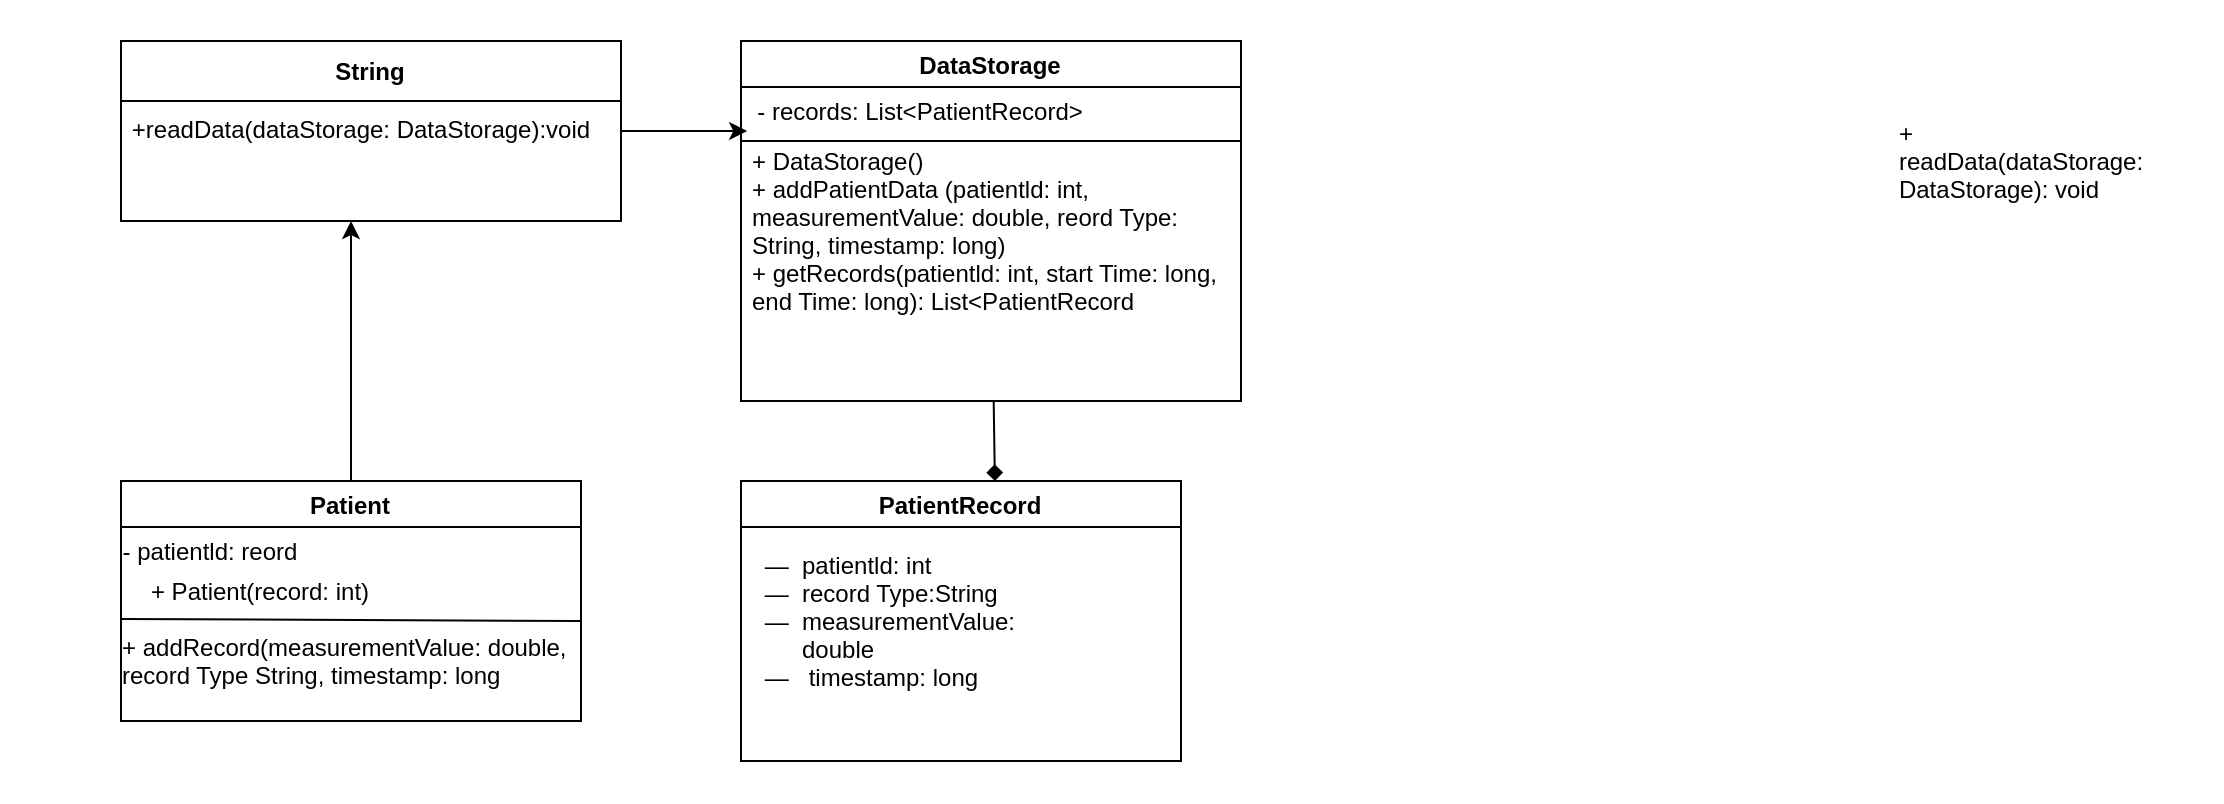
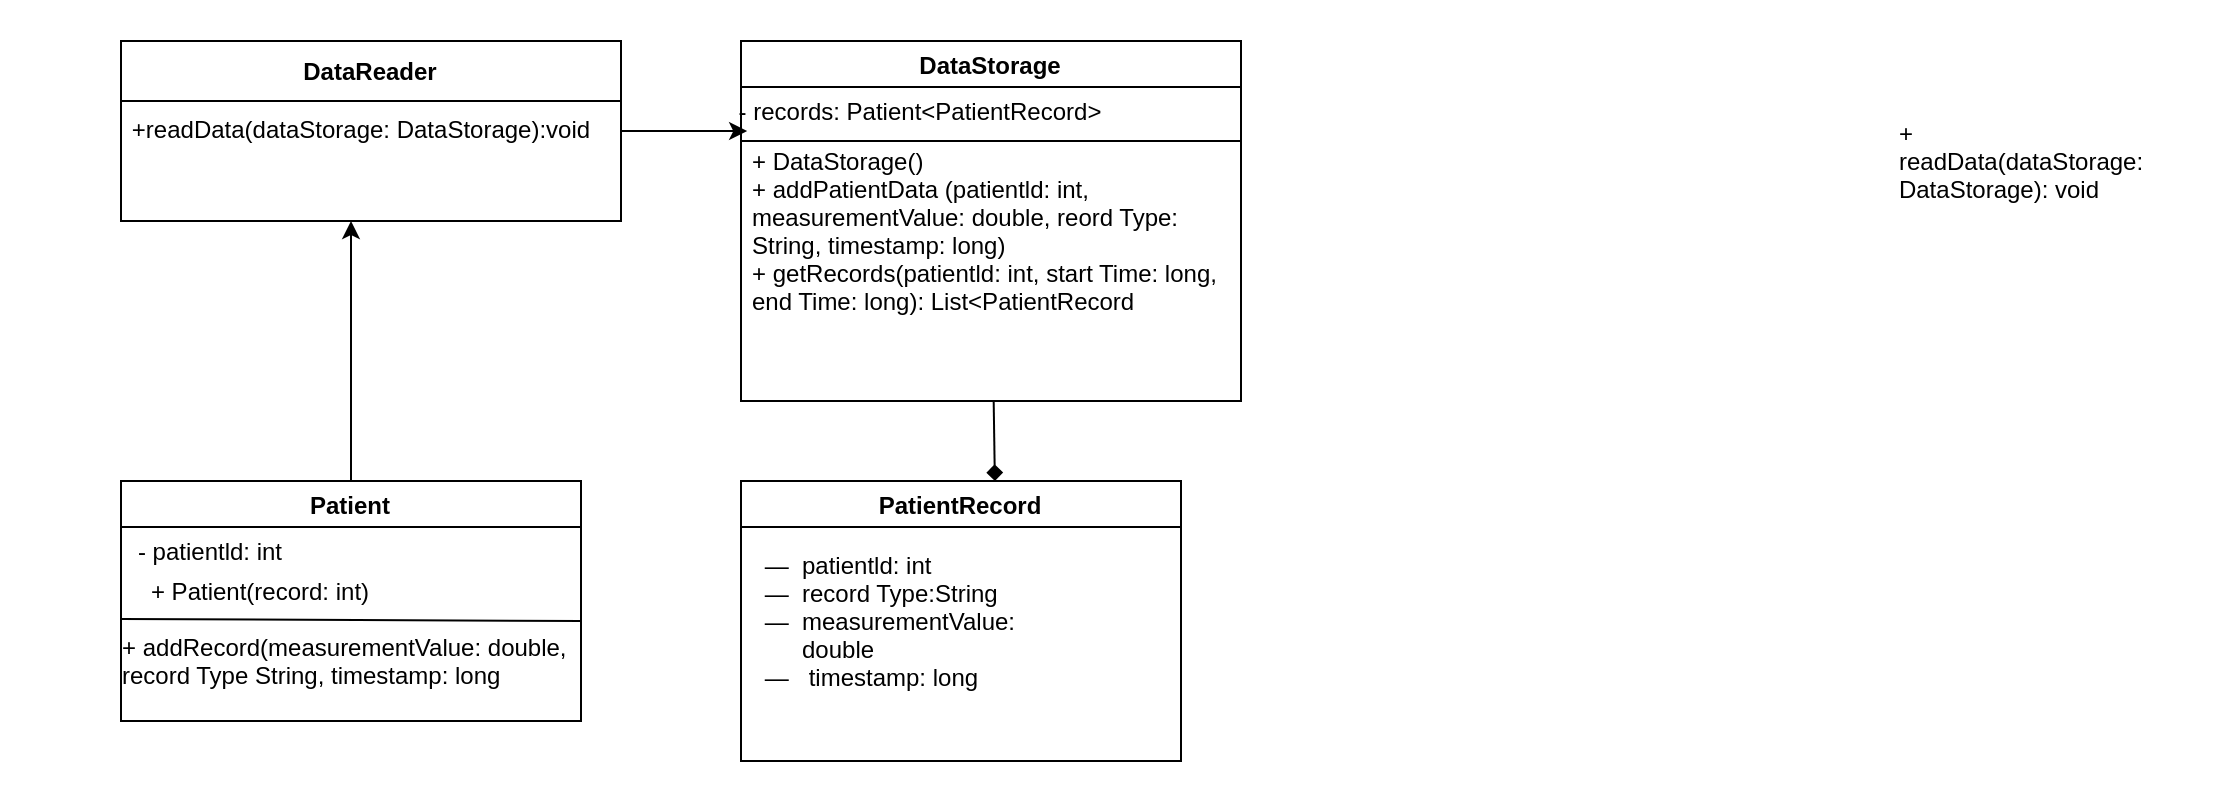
node "String": label "String" -> "DataReader"
node "- records: List<PatientRecord>": label "- records: List<PatientRecord>" -> "- records: Patient<PatientRecord>"
node "- patientld: reord": label "- patientld: reord" -> "- patientld: int"
